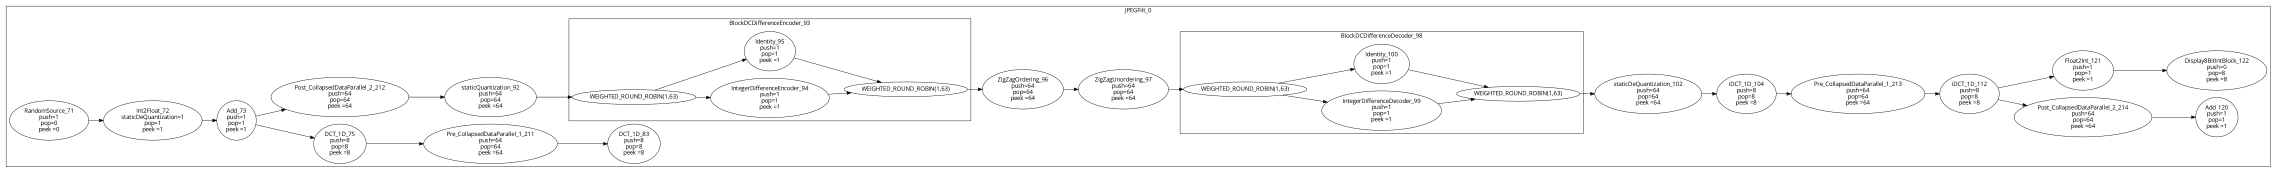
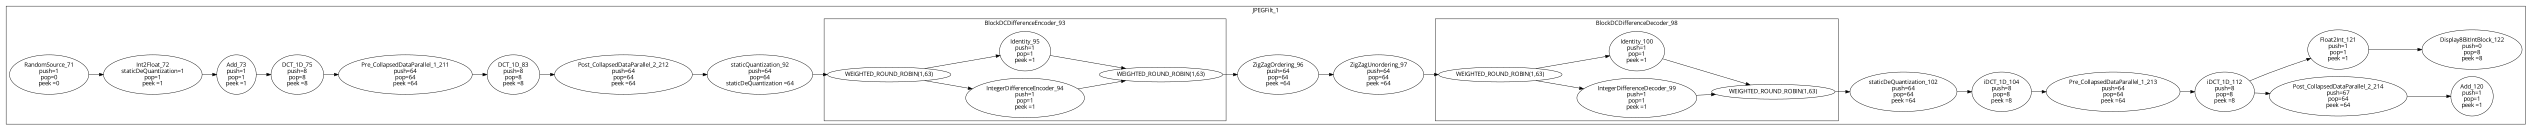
cluster "JPEGFilt_0": label "JPEGFilt_0" -> "JPEGFilt_1"
node "staticQuantization_92 push=64 pop=64 peek =64": label "staticQuantization_92 push=64 pop=64 peek =64" -> "staticQuantization_92 push=64 pop=64 staticDeQuantization =64"
edge "Add_73 push=1 pop=1 peek =1" -> "Post_CollapsedDataParallel_2_212 push=64 pop=64 peek =64": now "DCT_1D_83 push=8 pop=8 peek =8" -> "Post_CollapsedDataParallel_2_212 push=64 pop=64 peek =64"
node "Post_CollapsedDataParallel_2_214 push=64 pop=64 peek =64": label "Post_CollapsedDataParallel_2_214 push=64 pop=64 peek =64" -> "Post_CollapsedDataParallel_2_214 push=67 pop=64 peek =64"
